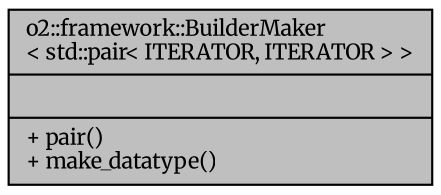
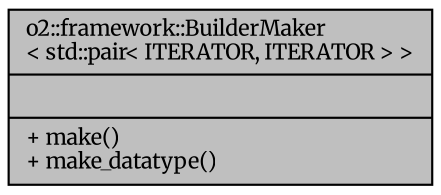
node "o2::framework::BuilderMaker": text "+ pair()" -> "+ make()"
